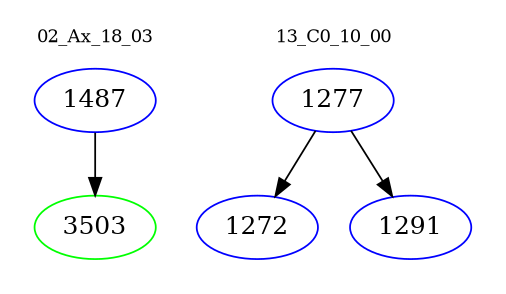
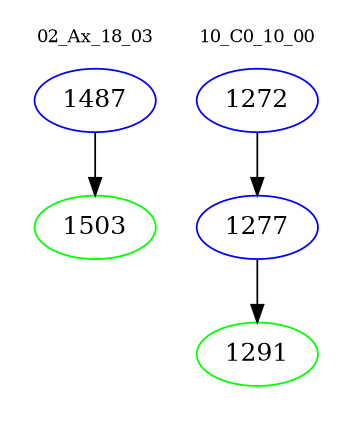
cluster "13_C0_10_00": label "13_C0_10_00" -> "10_C0_10_00"
edge "1277" -> "1272": reversed
node "3503": label "3503" -> "1503"
node "1291": color blue -> green
